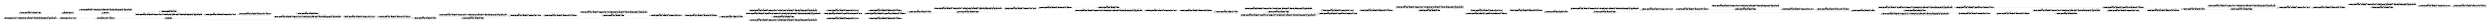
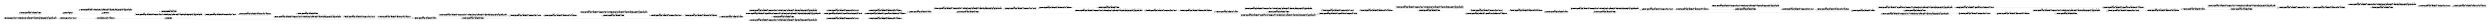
node "85 BasicBlock/avg_pool2d": label "85 BasicBlock/avg_pool2d" -> "85 ResNet/avg_pool2d"
